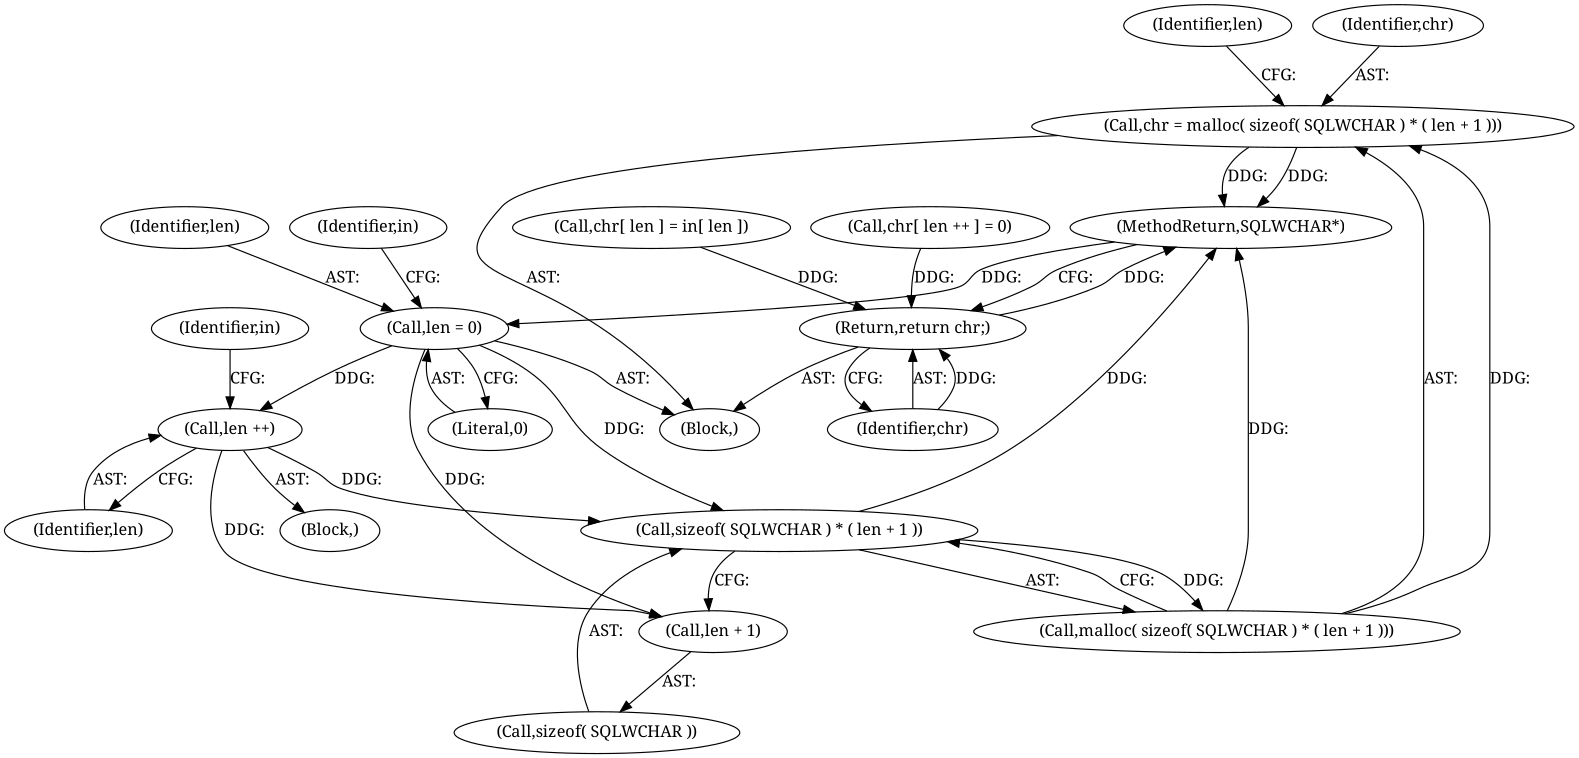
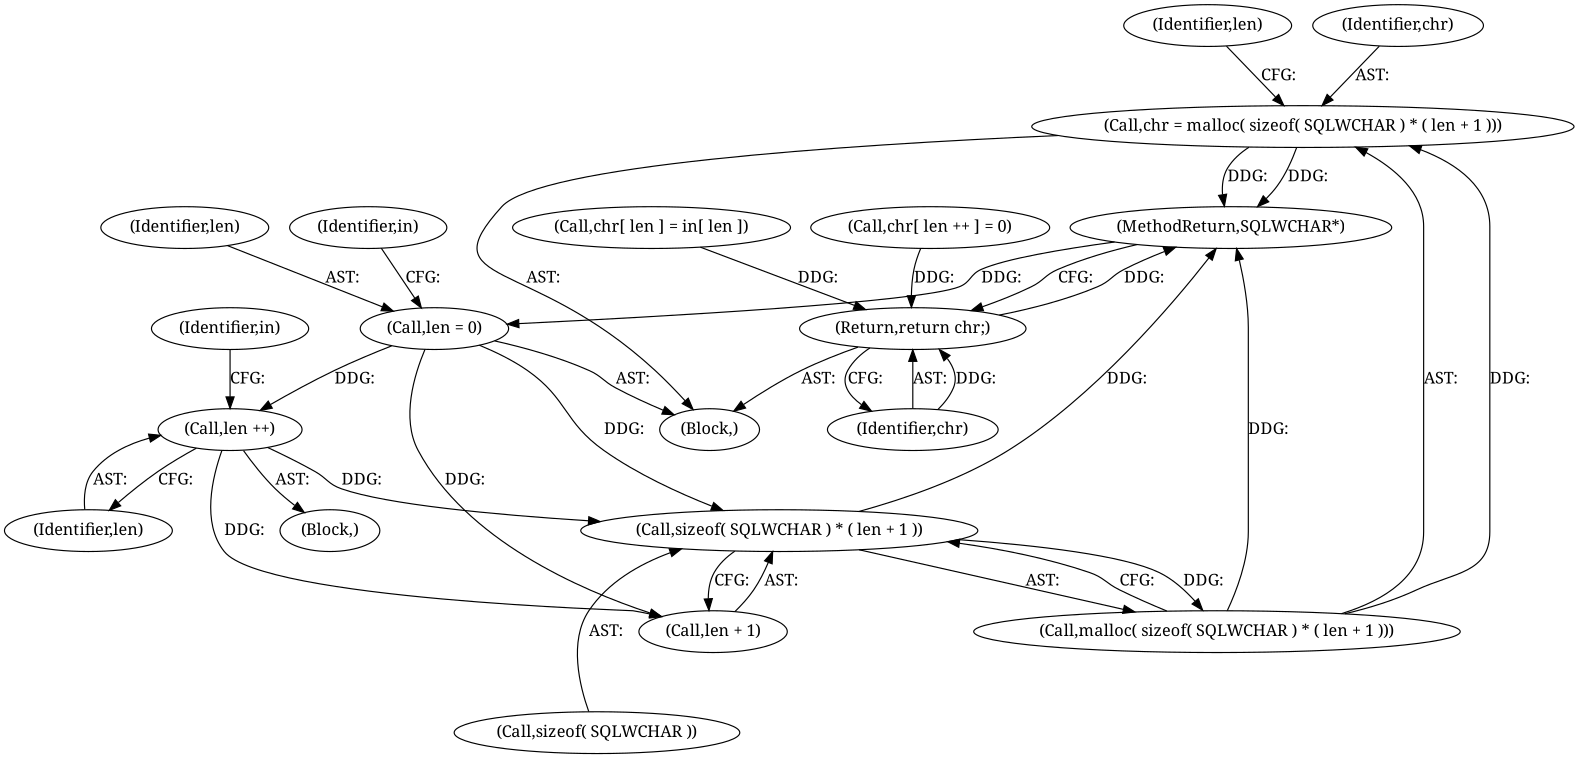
node "(Literal,0)": removed
edge "(Call,len + 1)" -> "(Call,sizeof( SQLWCHAR ))": now "(Call,len + 1)" -> "(Call,sizeof( SQLWCHAR ) * ( len + 1 ))"
